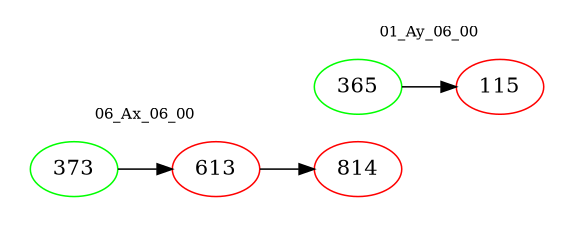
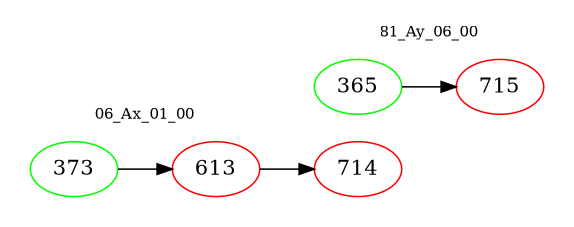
cluster "01_Ay_06_00": label "01_Ay_06_00" -> "81_Ay_06_00"
node "115": label "115" -> "715"
cluster "06_Ax_06_00": label "06_Ax_06_00" -> "06_Ax_01_00"
node "814": label "814" -> "714"
